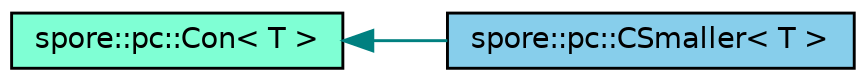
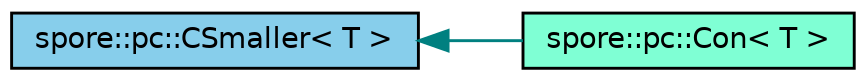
edge "spore::pc::CSmaller< T >" -> "spore::pc::Con< T >": reversed
